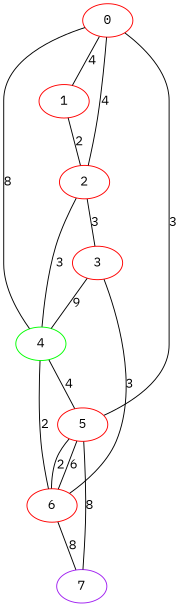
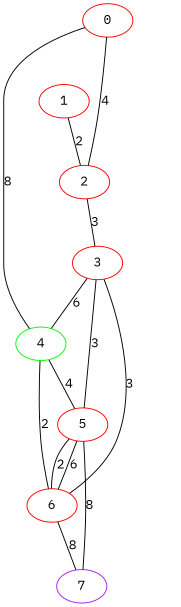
edge "0" -- "1": removed, label "4"
edge "0" -- "5": now "3" -- "5"
edge "2" -- "4": removed, label "3"
edge "3" -- "4": label "9" -> "6"
